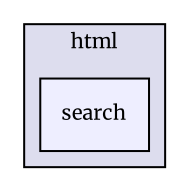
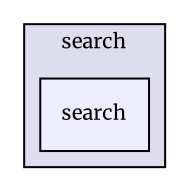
cluster "html": label "html" -> "search"
